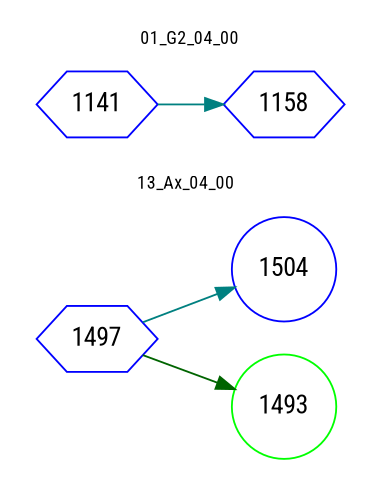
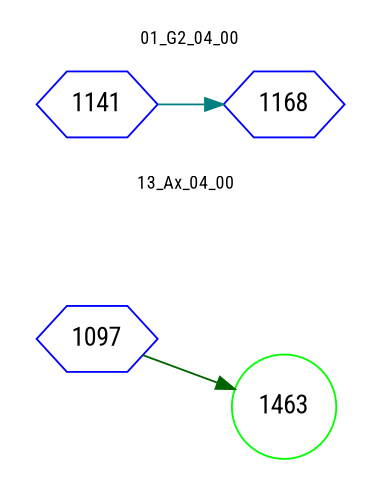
node "1158": label "1158" -> "1168"
node "1504": removed
node "1497": label "1497" -> "1097"
node "1493": label "1493" -> "1463"
